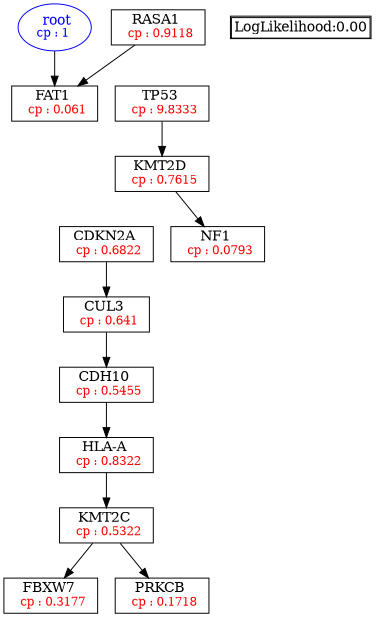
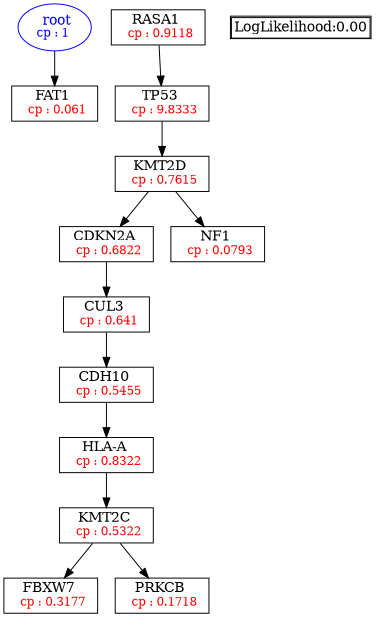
edge "RASA1" -> "FAT1": now "RASA1" -> "TP53"
edge "KMT2D" -> "CDKN2A": added
